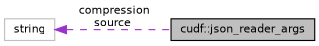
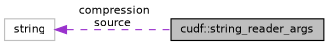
node "cudf::json_reader_args": label "cudf::json_reader_args" -> "cudf::string_reader_args"
